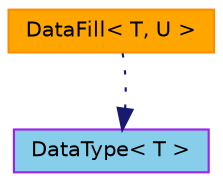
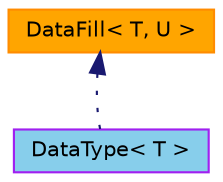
edge "DataFill< T, U >" -> "DataType< T >": reversed
